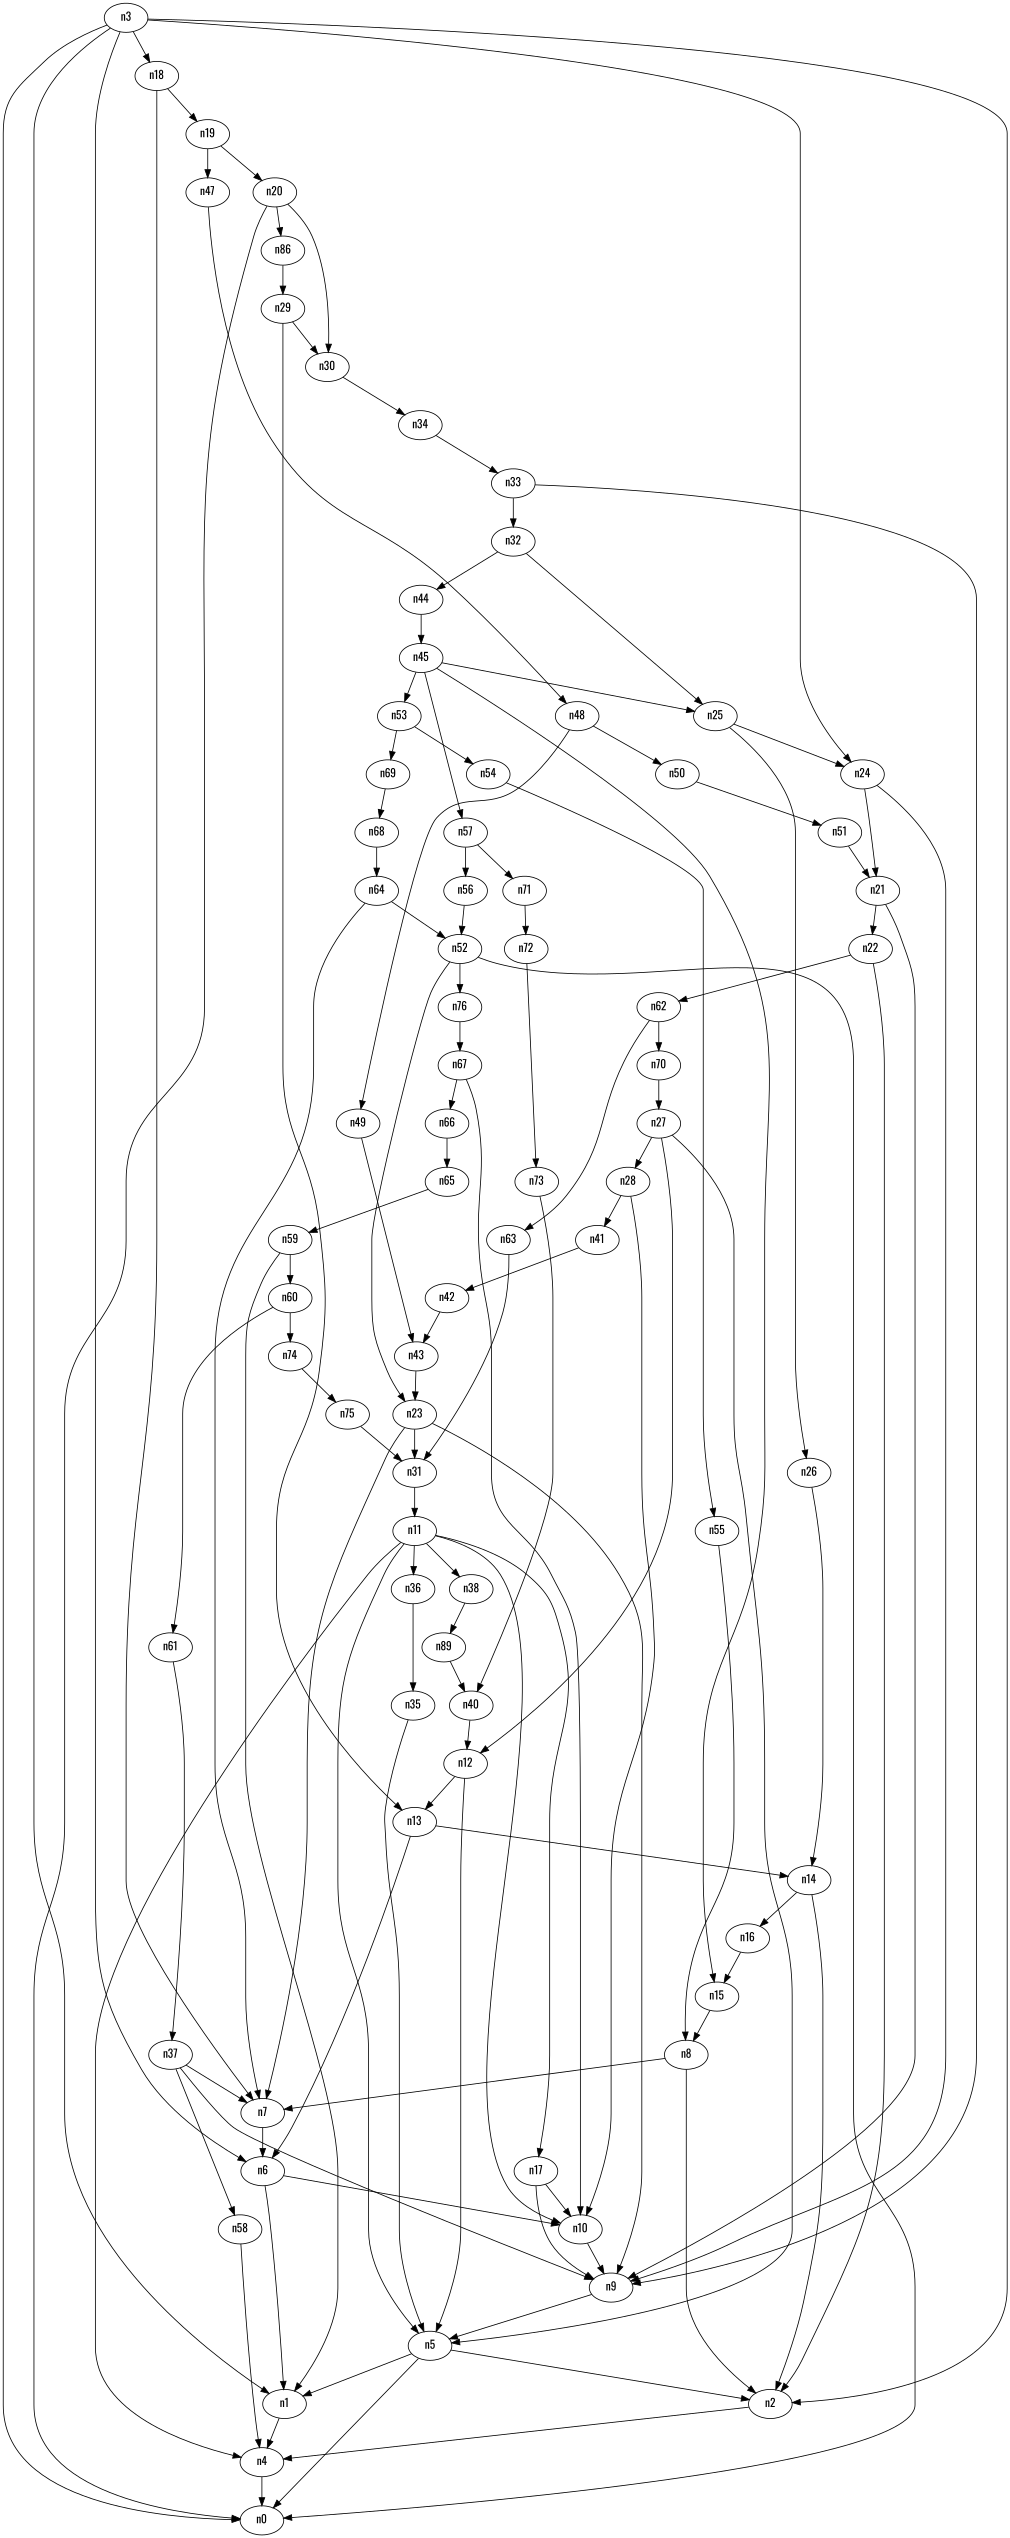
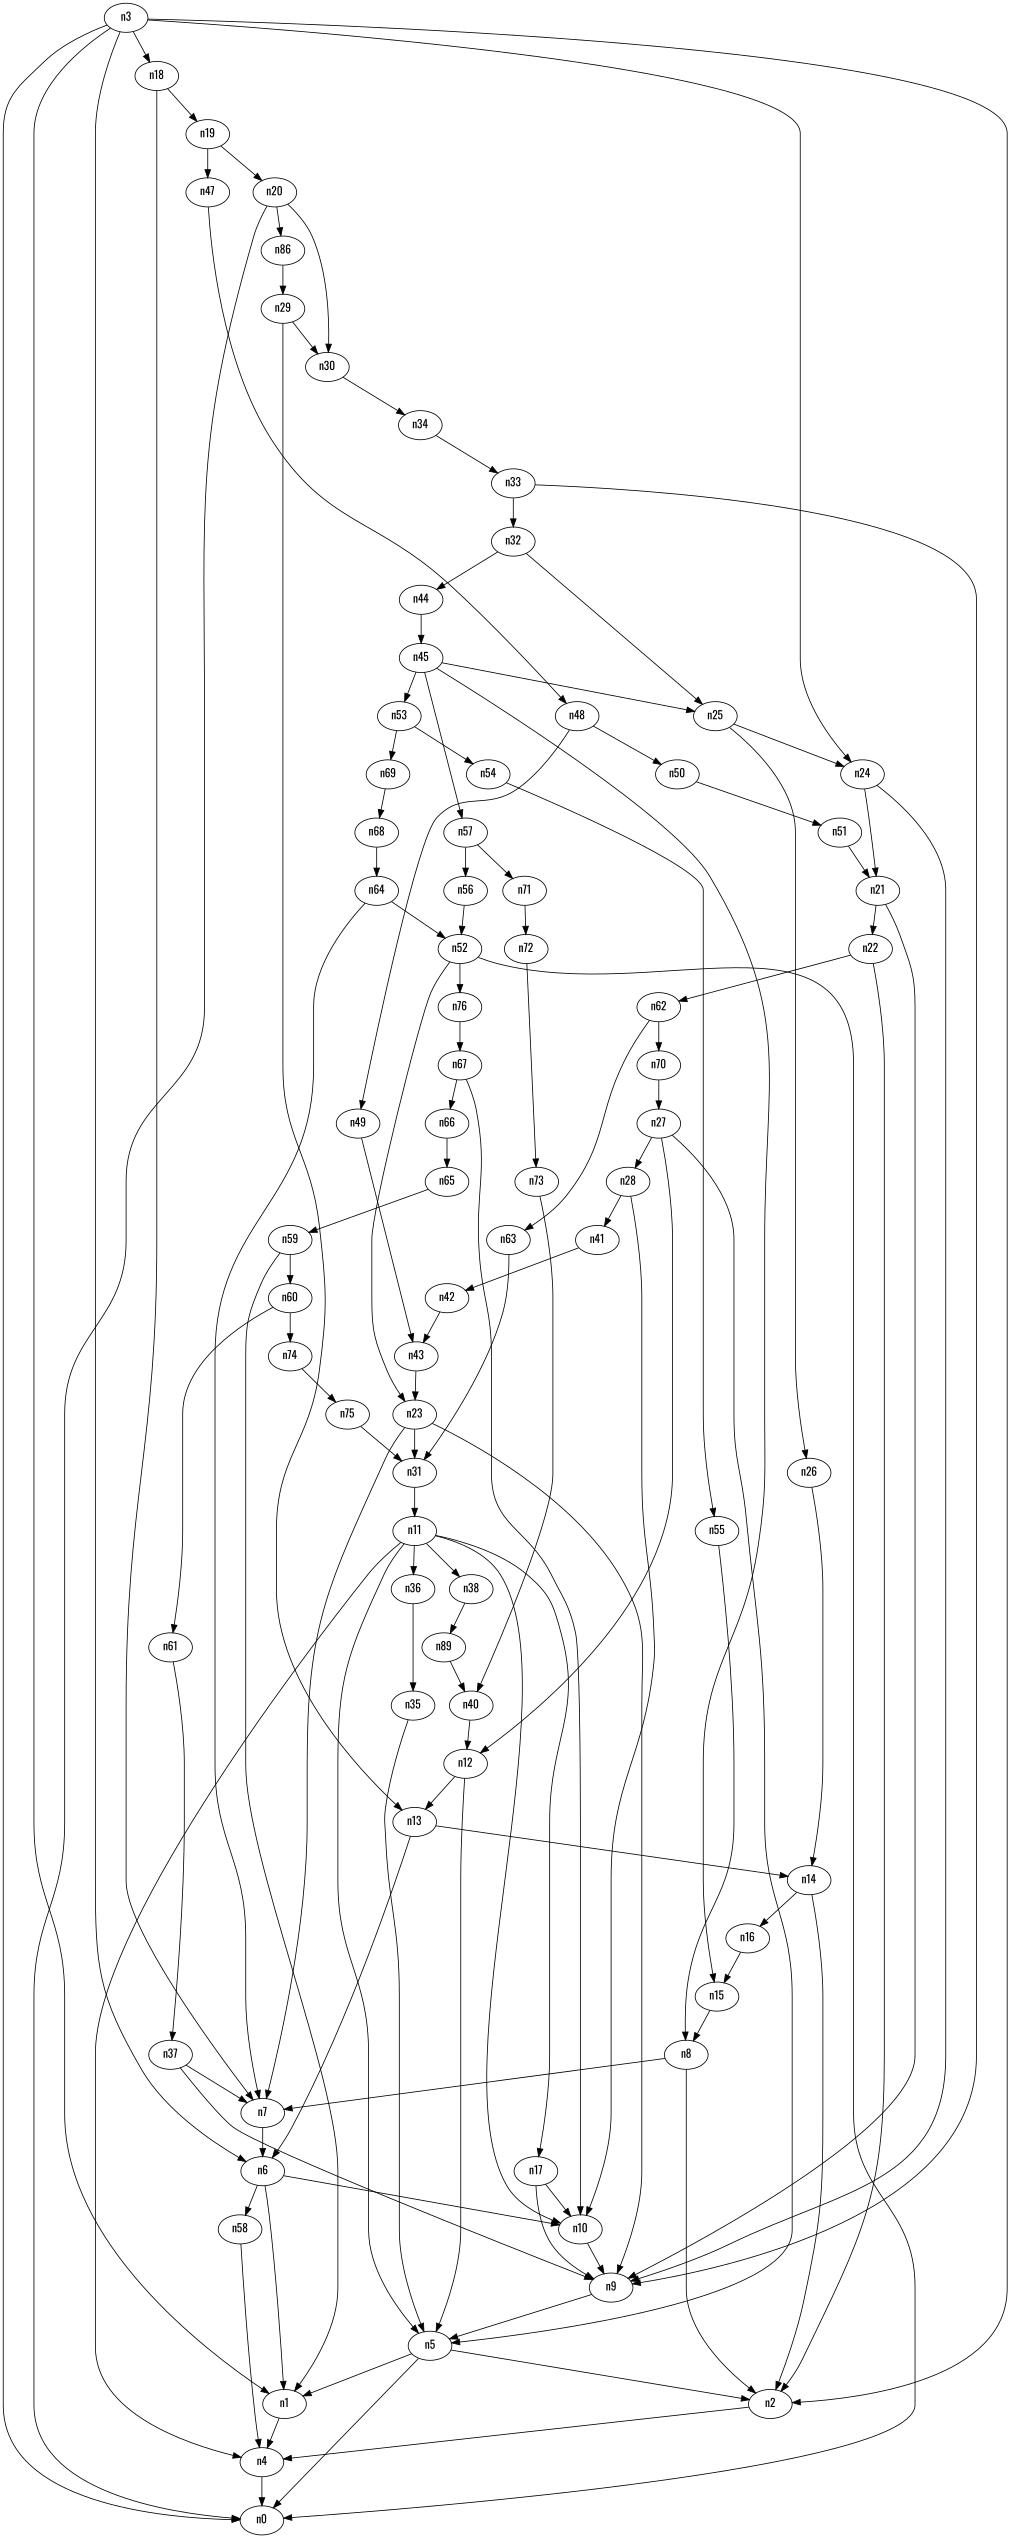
edge "n37" -> "n58": now "n6" -> "n58"
